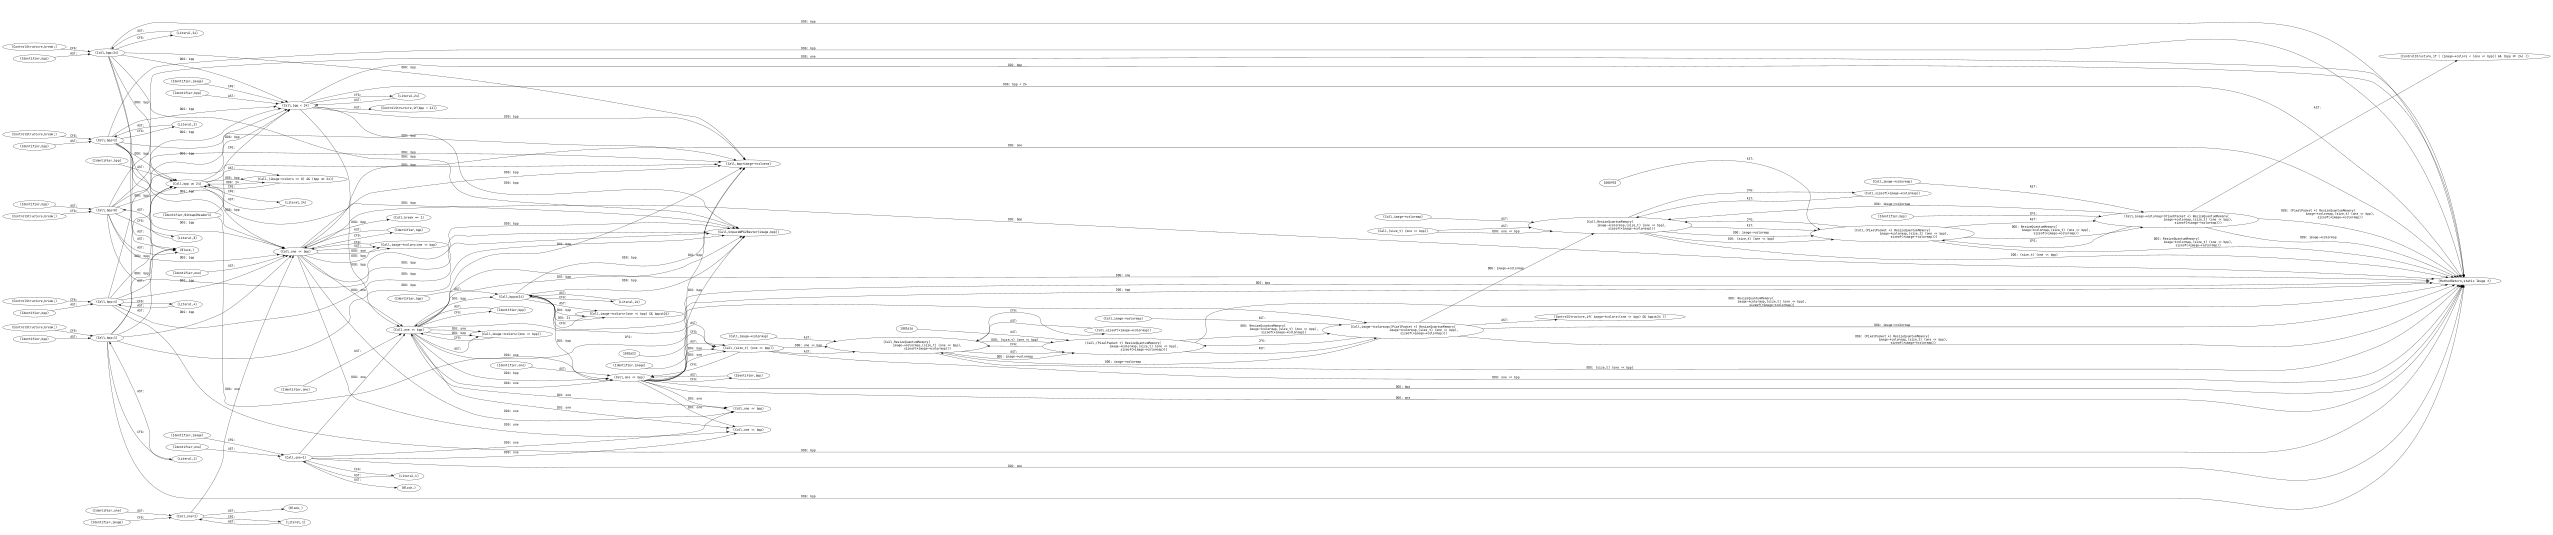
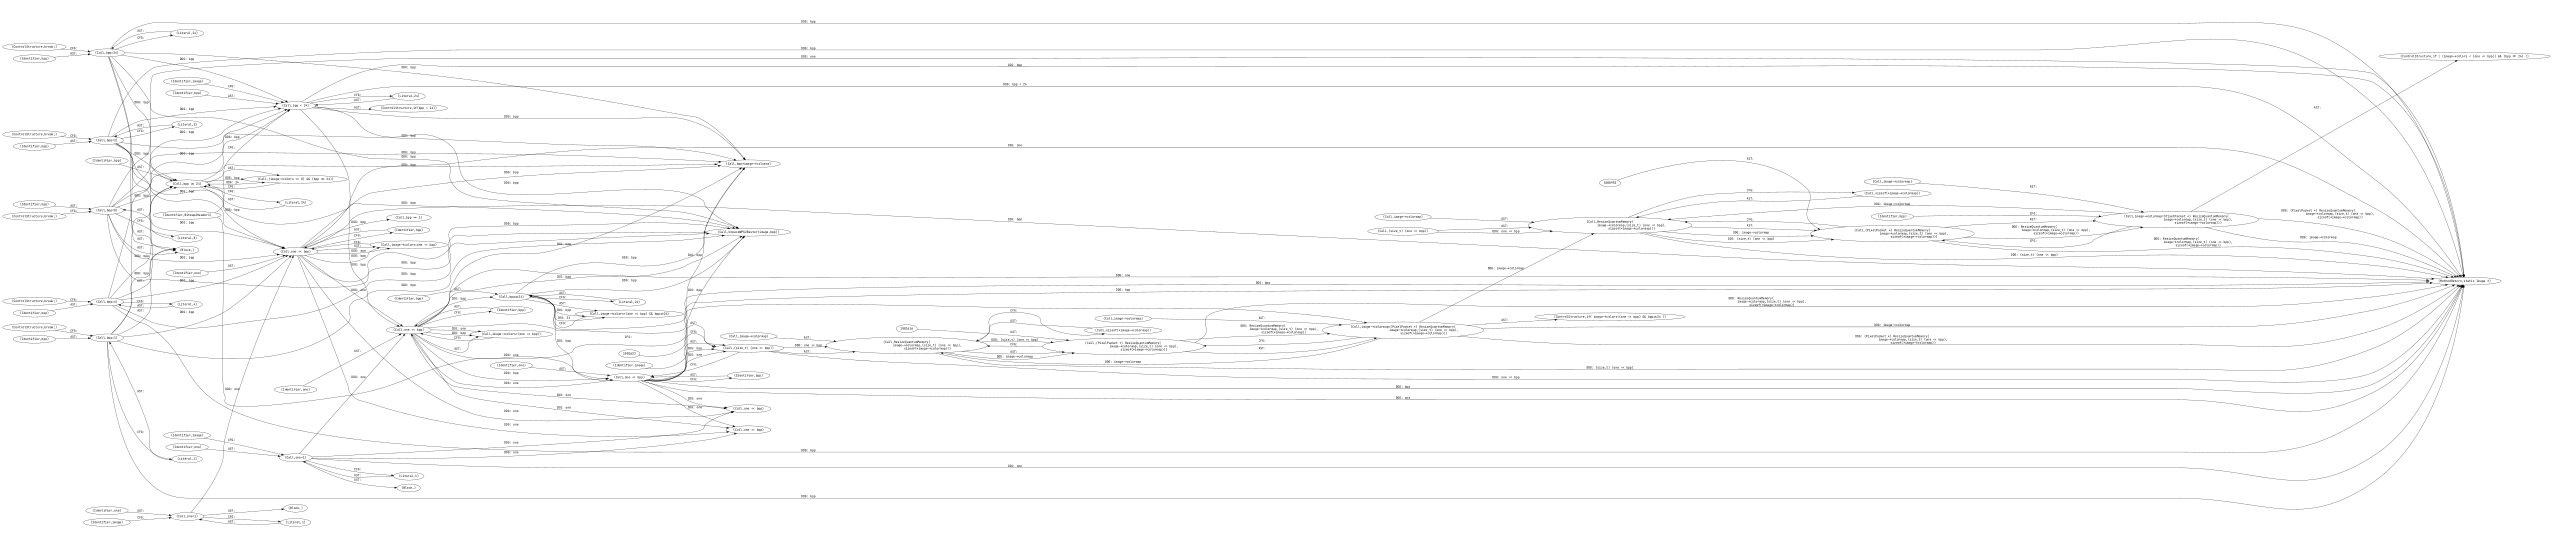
node "(Call,break == 1)": label "(Call,break == 1)" -> "(Call,bpp == 1)"
